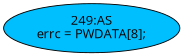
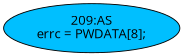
node "249:AS errc = PWDATA[8];": label "249:AS errc = PWDATA[8];" -> "209:AS errc = PWDATA[8];"
